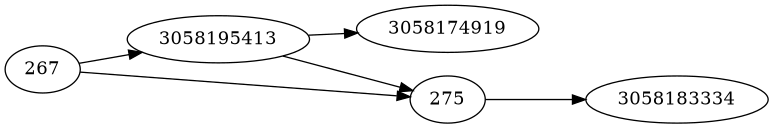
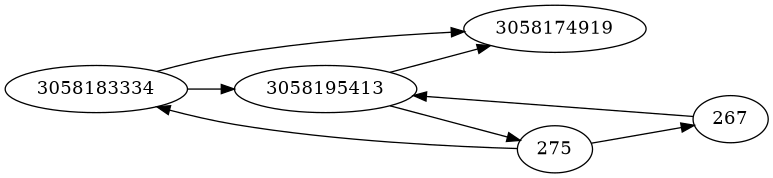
edge "3058183334" -> "3058174919": added
edge "267" -> "275": reversed
edge "3058183334" -> "3058195413": added
